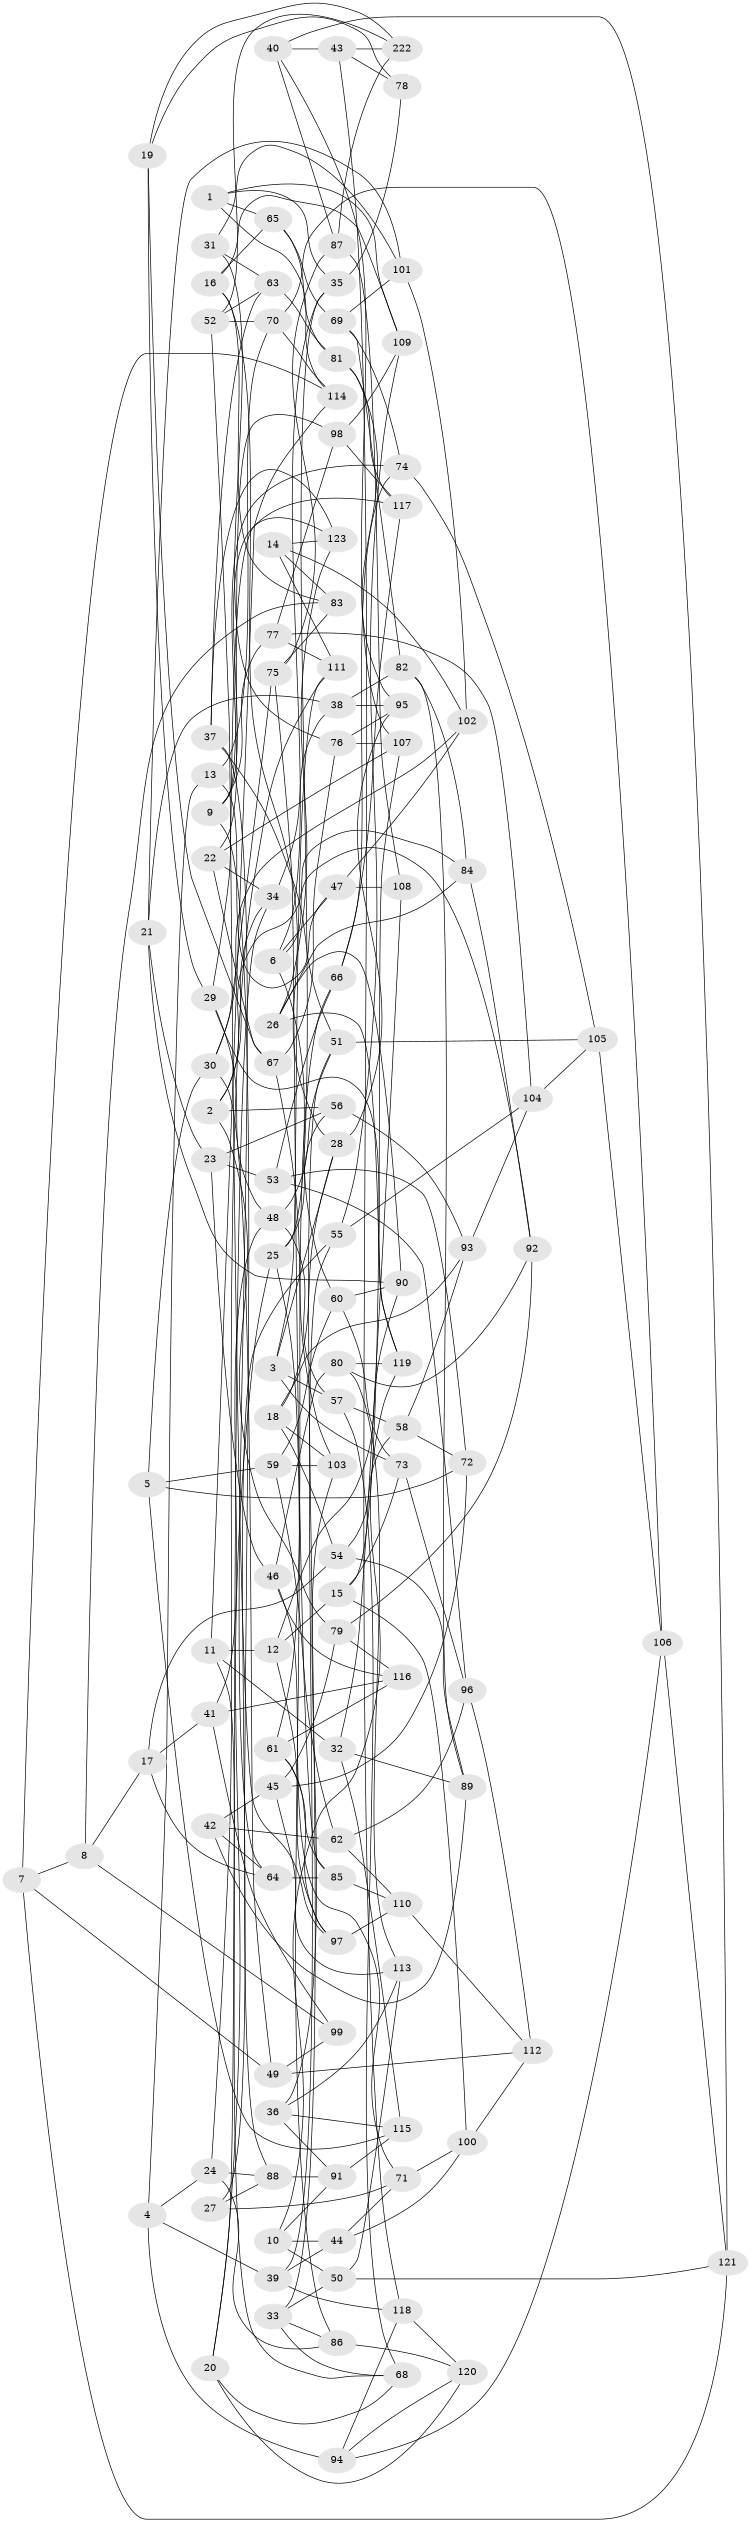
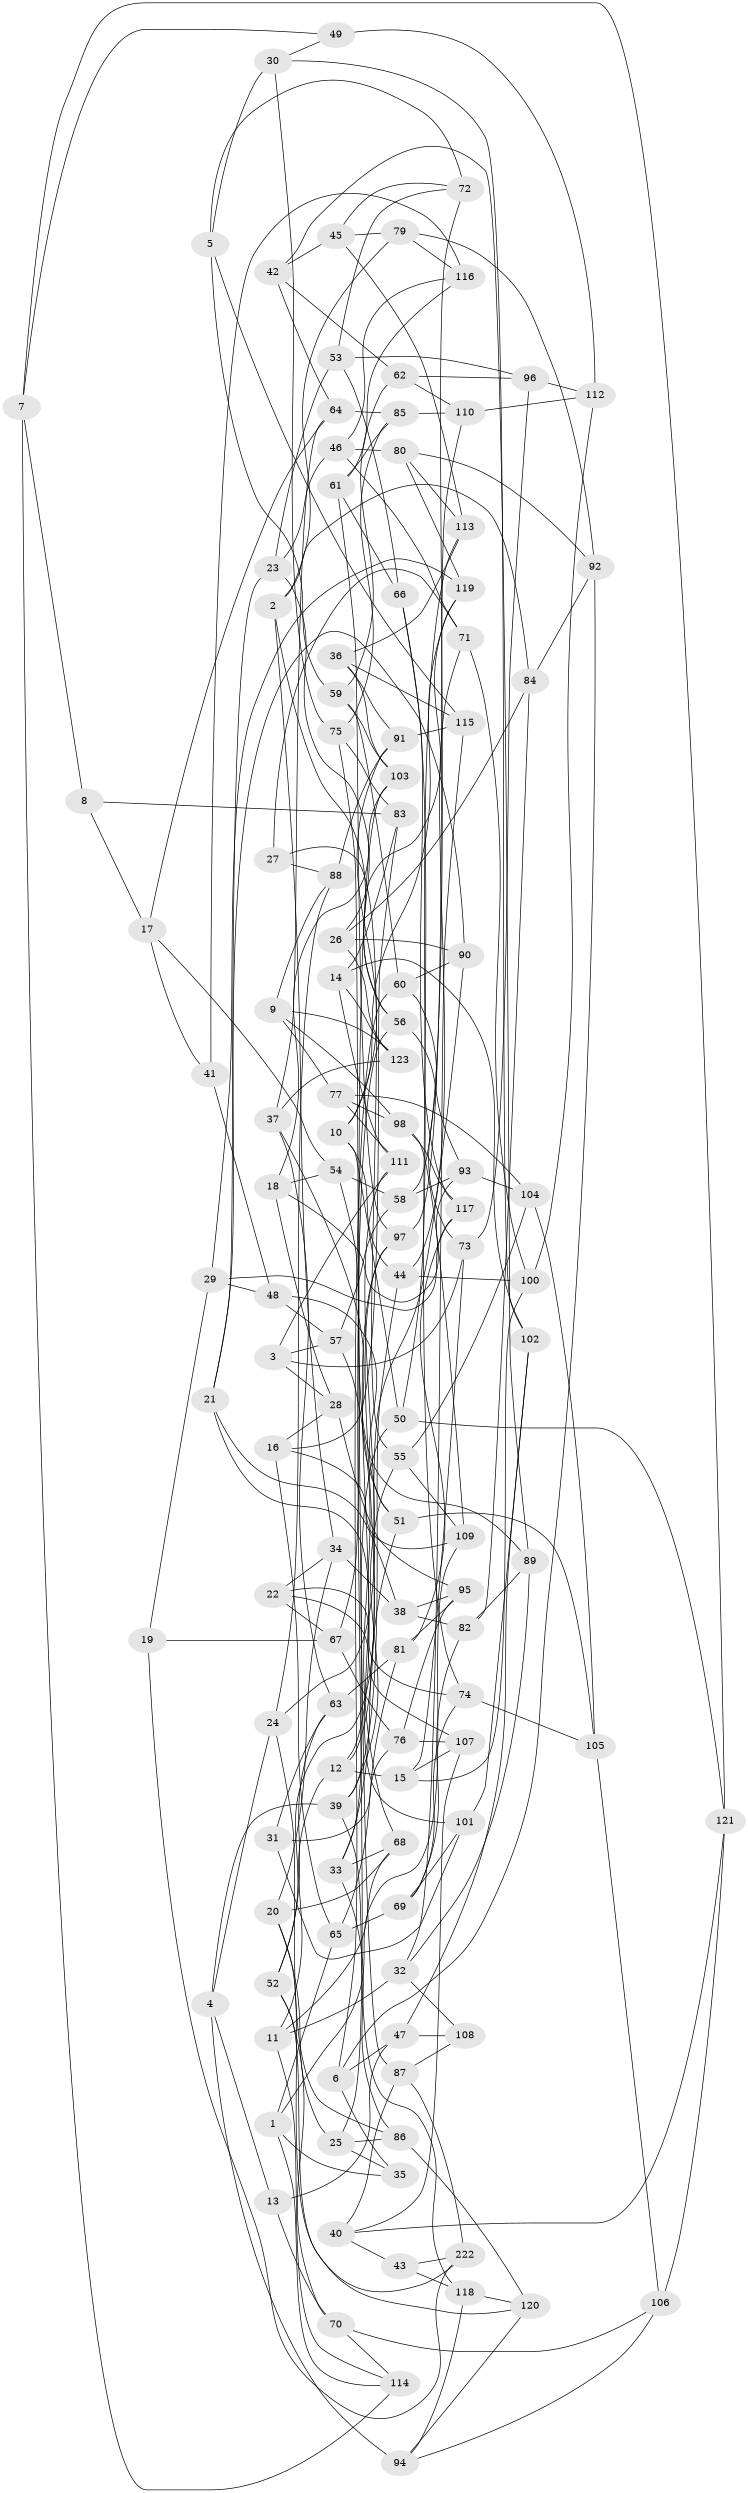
node "78": removed
node "99": removed
